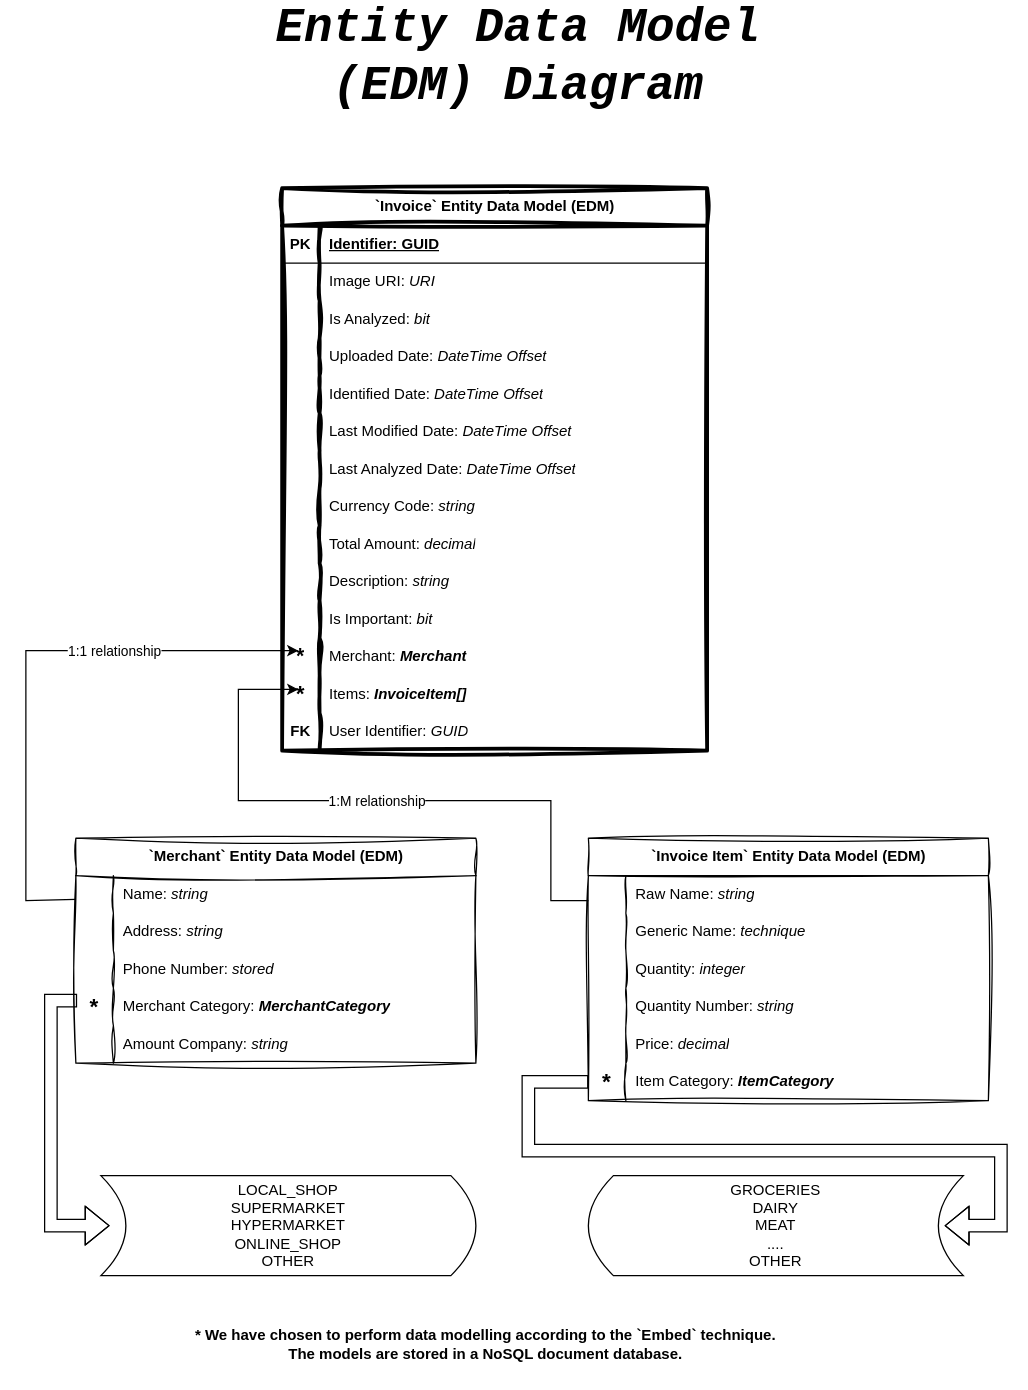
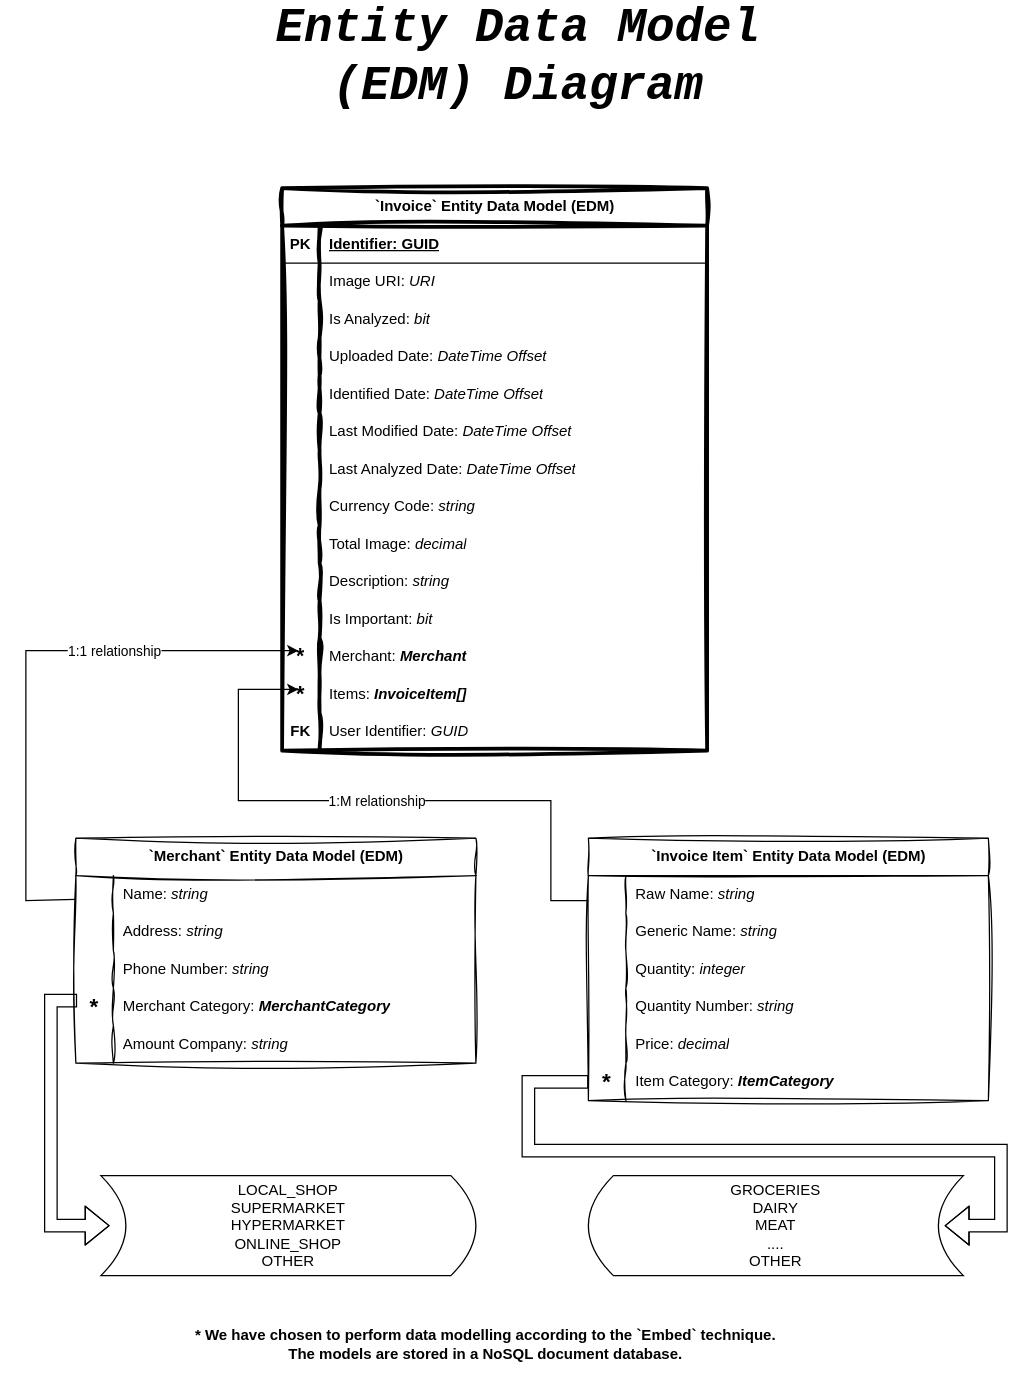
node "Total Amount: decimal": label "Total Amount: decimal" -> "Total Image: decimal"
node "Generic Name: technique": label "Generic Name: technique" -> "Generic Name: string"
node "Phone Number: stored": label "Phone Number: stored" -> "Phone Number: string"
